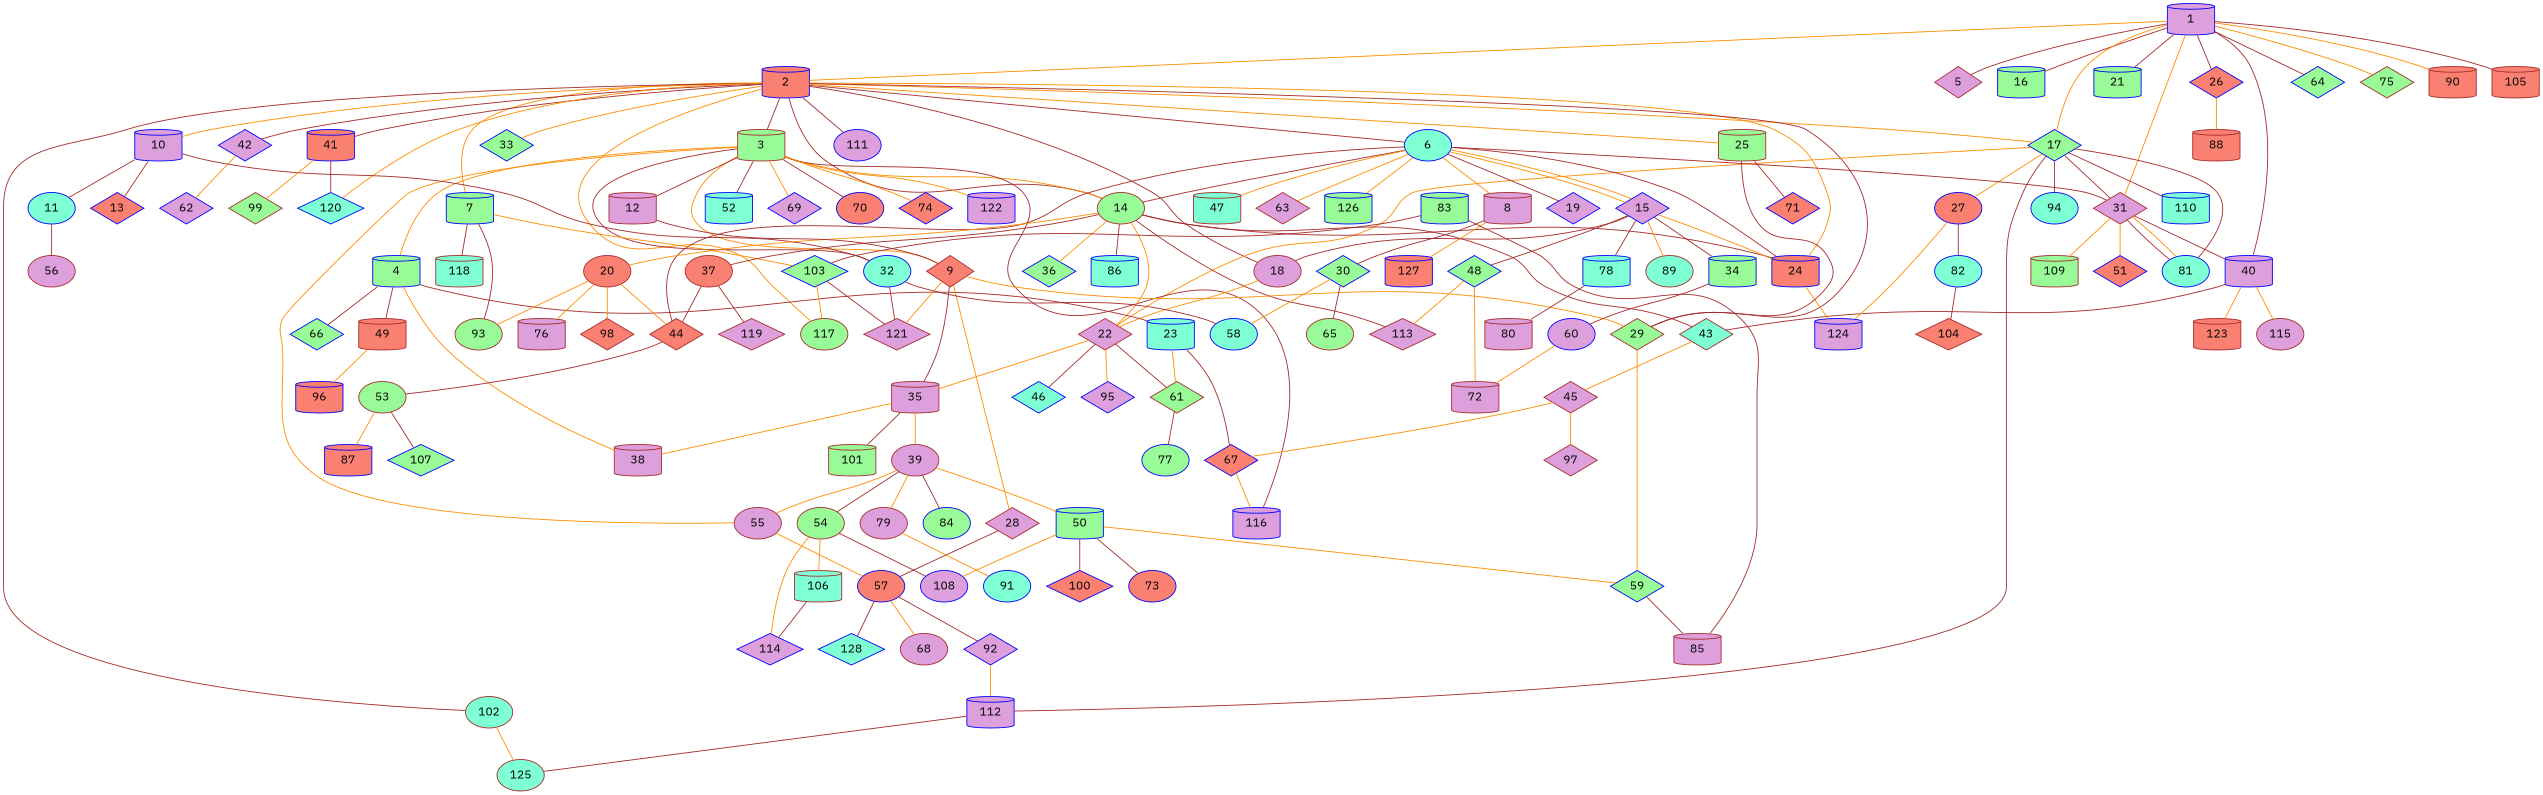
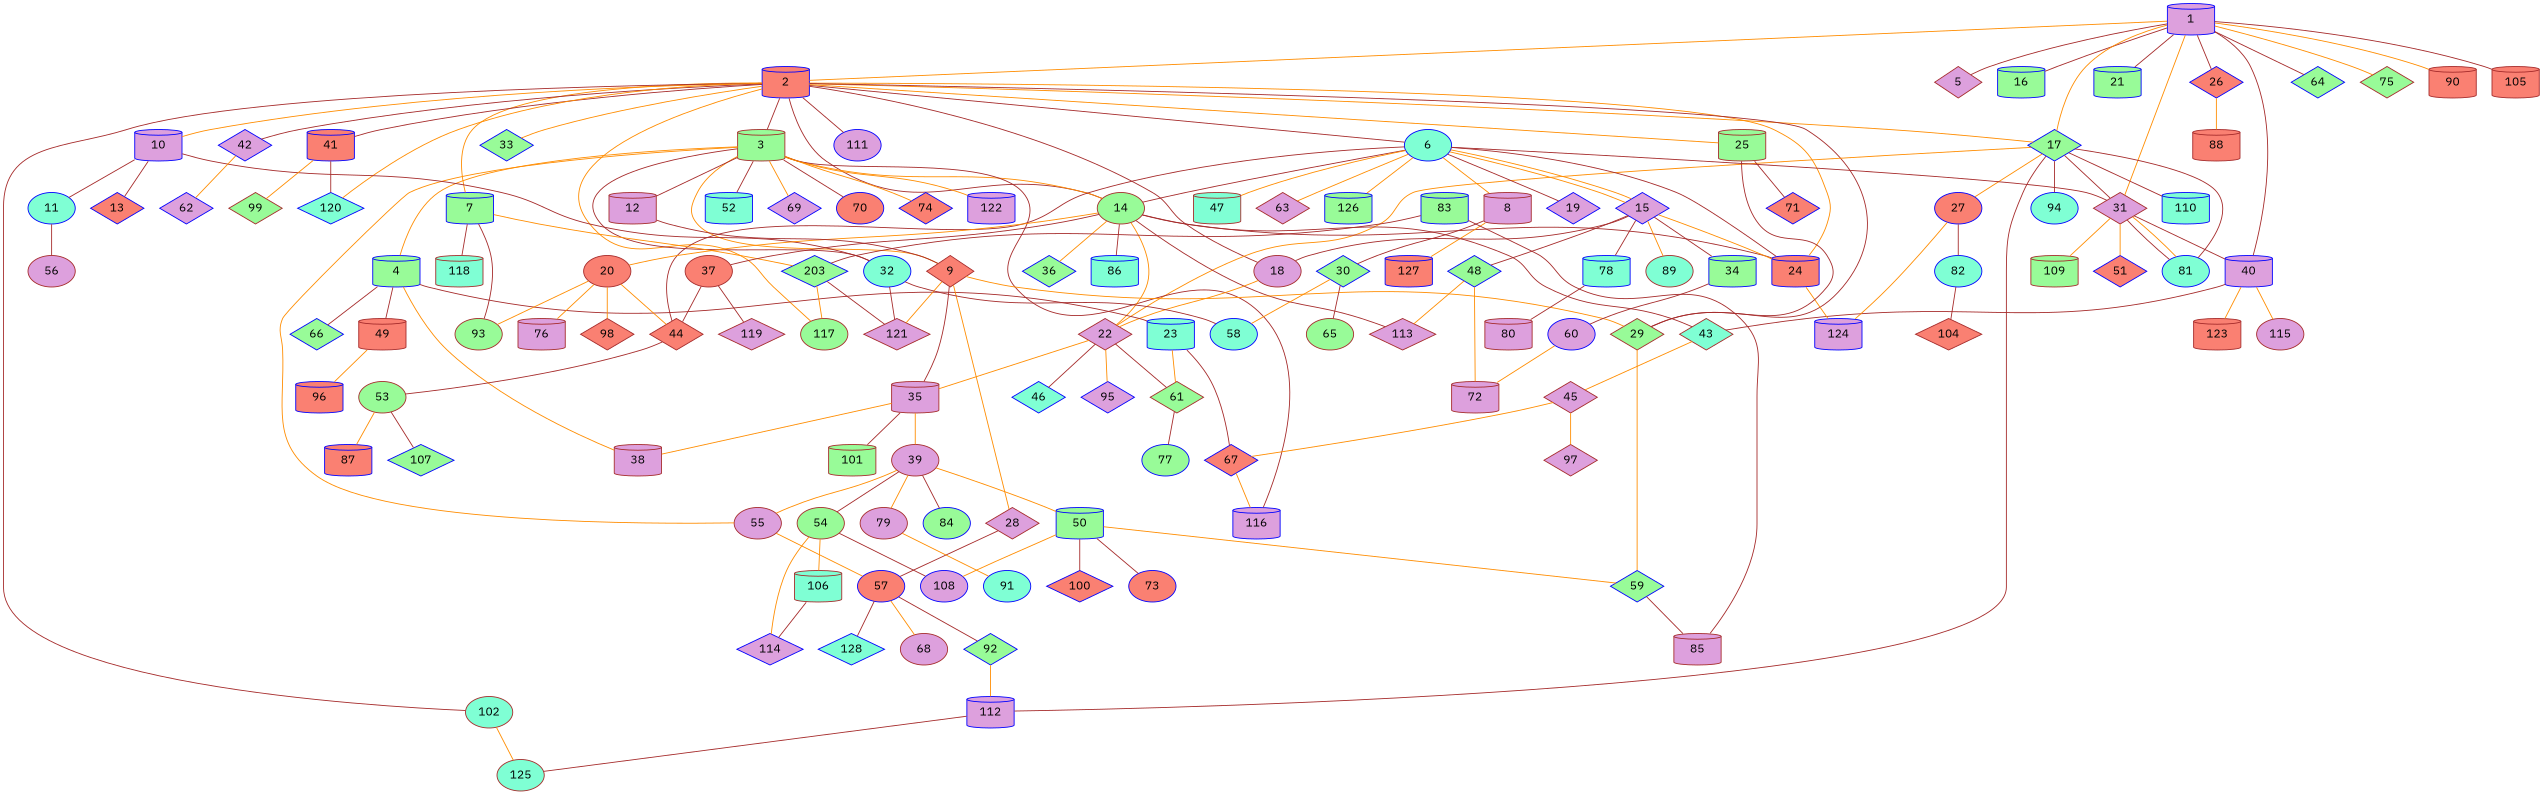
node "103": label "103" -> "203"
node "92": fillcolor plum -> palegreen
